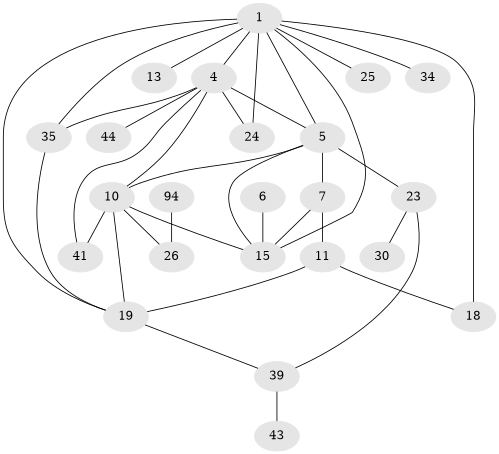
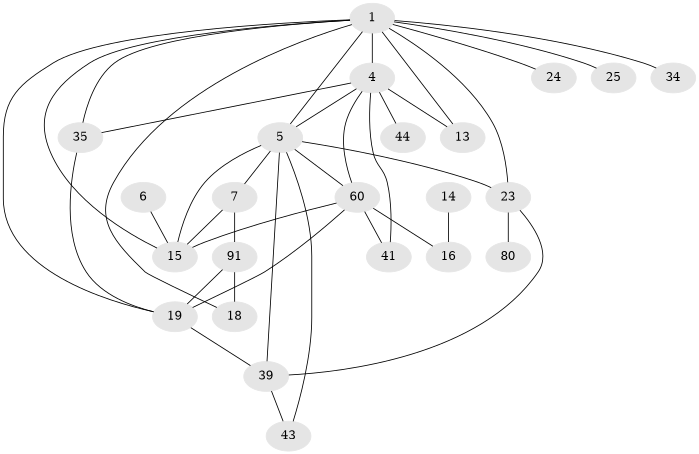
edge "1" -- "23": added
edge "4" -- "24": now "4" -- "13"
node "10": label "10" -> "60"
node "94": label "94" -> "14"
node "26": label "26" -> "16"
edge "5" -- "39": added
node "11": label "11" -> "91"
node "30": label "30" -> "80"
edge "5" -- "43": added
